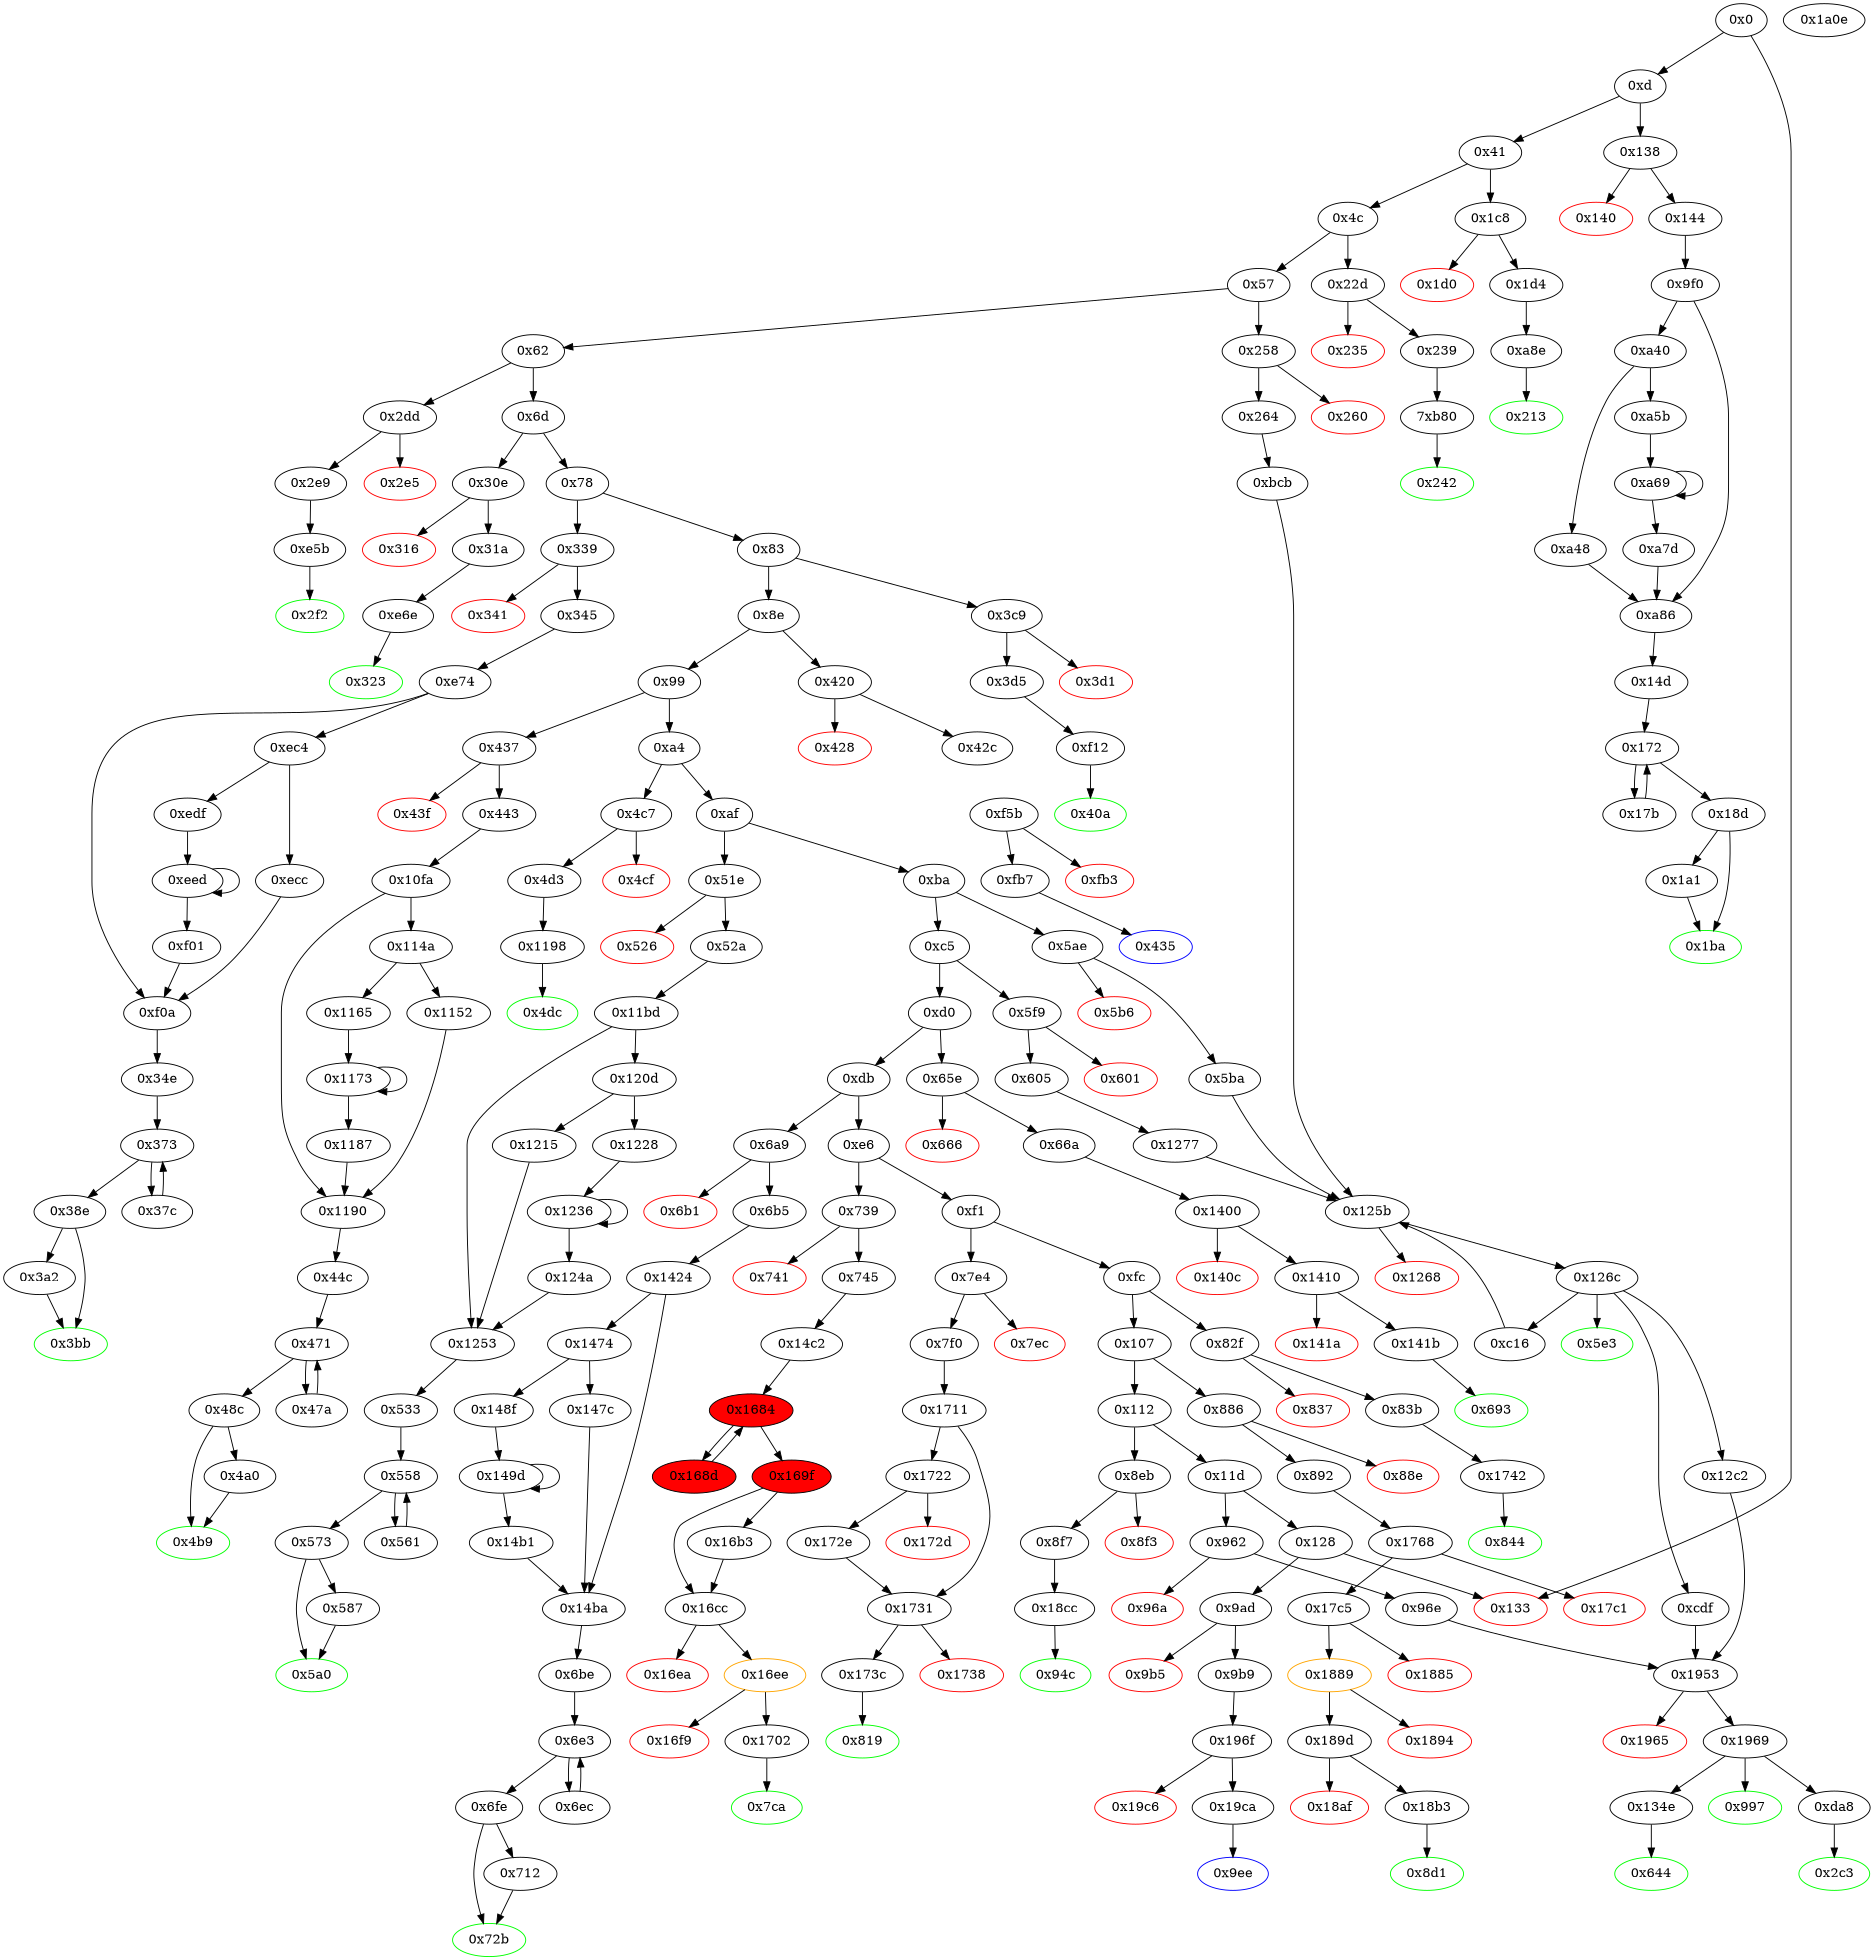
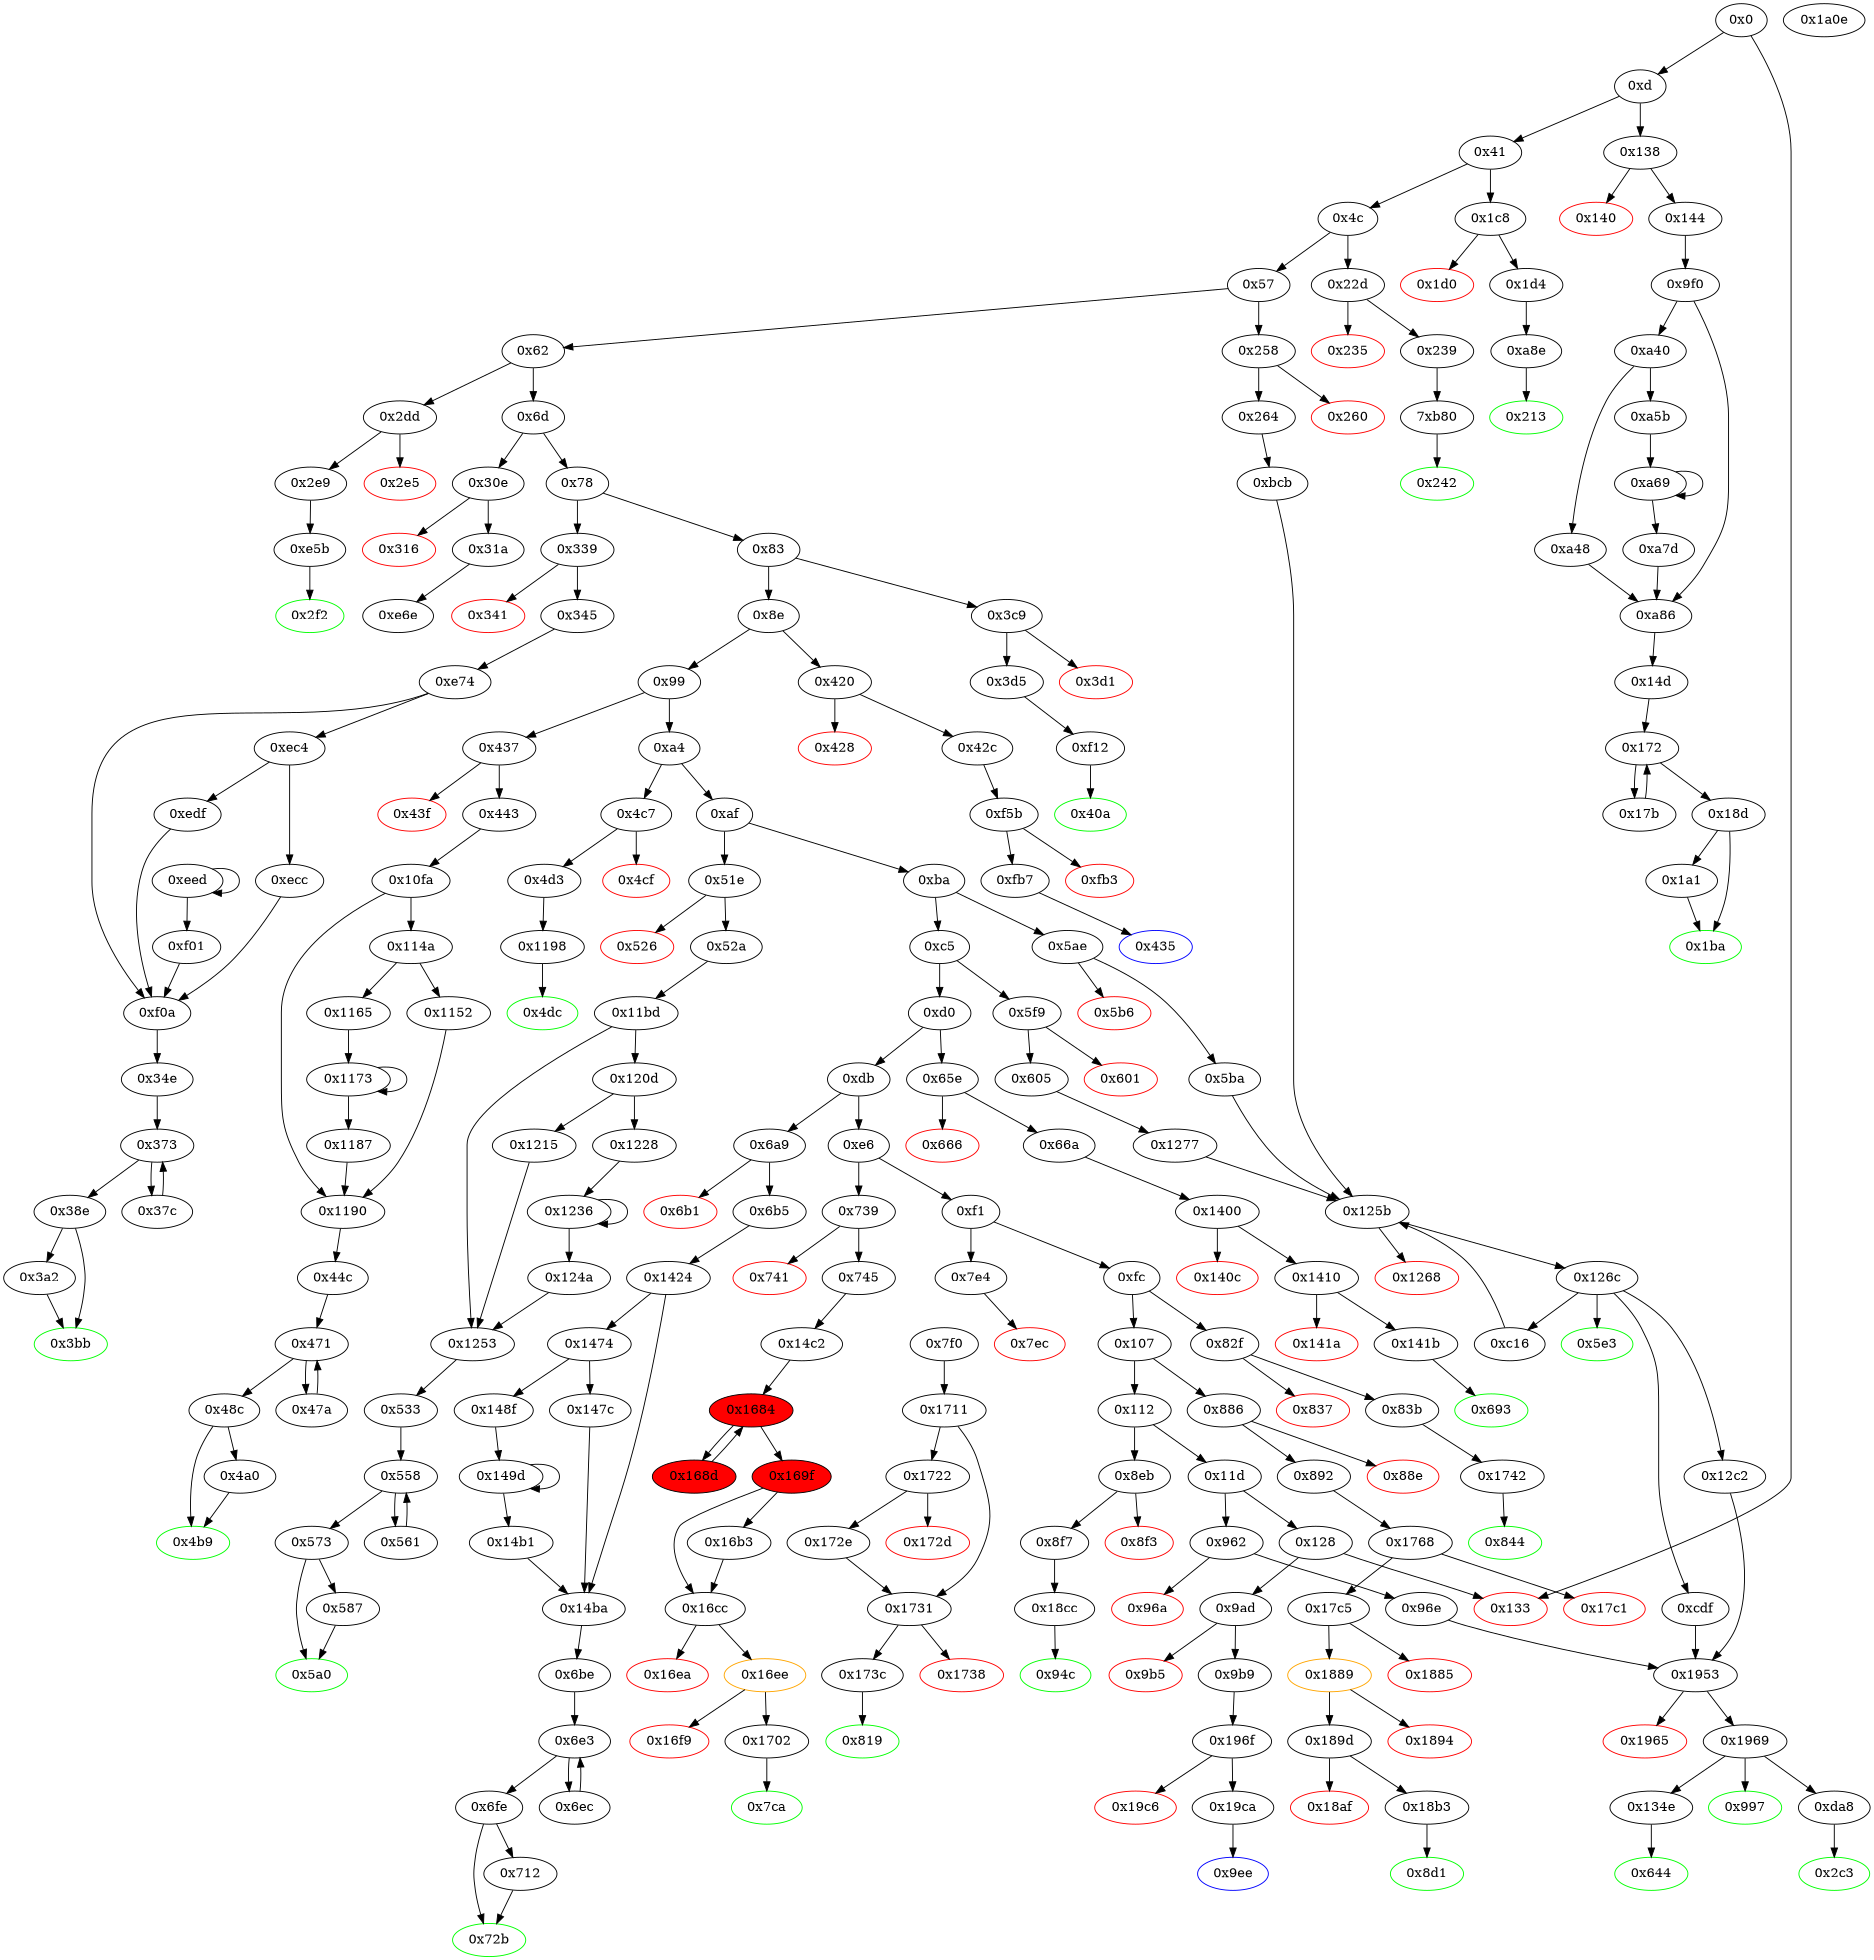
node "0x323": removed
edge "0x42c" -> "0xf5b": added
edge "0xedf" -> "0xeed": now "0xedf" -> "0xf0a"
edge "0x7e4" -> "0x7f0": removed
